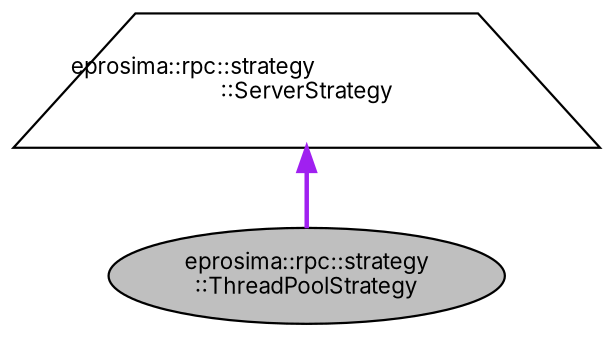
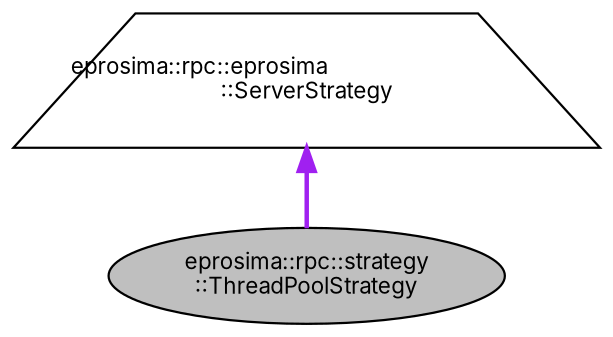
node "eprosima::rpc::strategy ::ServerStrategy": label "eprosima::rpc::strategy ::ServerStrategy" -> "eprosima::rpc::eprosima ::ServerStrategy"
